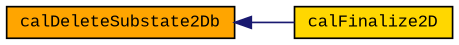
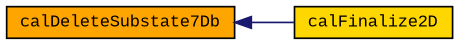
node "calDeleteSubstate2Db": label "calDeleteSubstate2Db" -> "calDeleteSubstate7Db"
